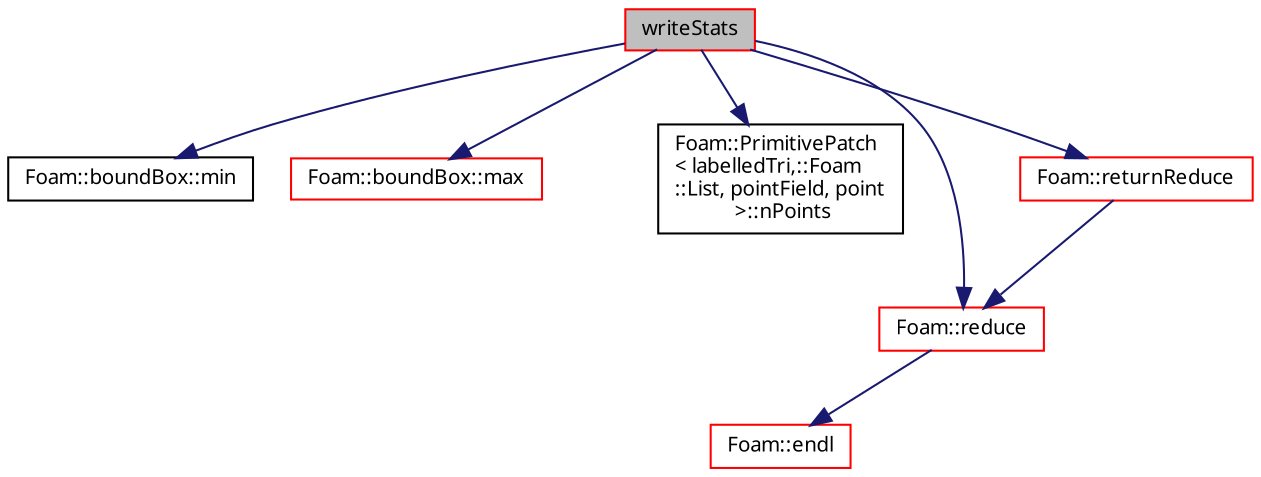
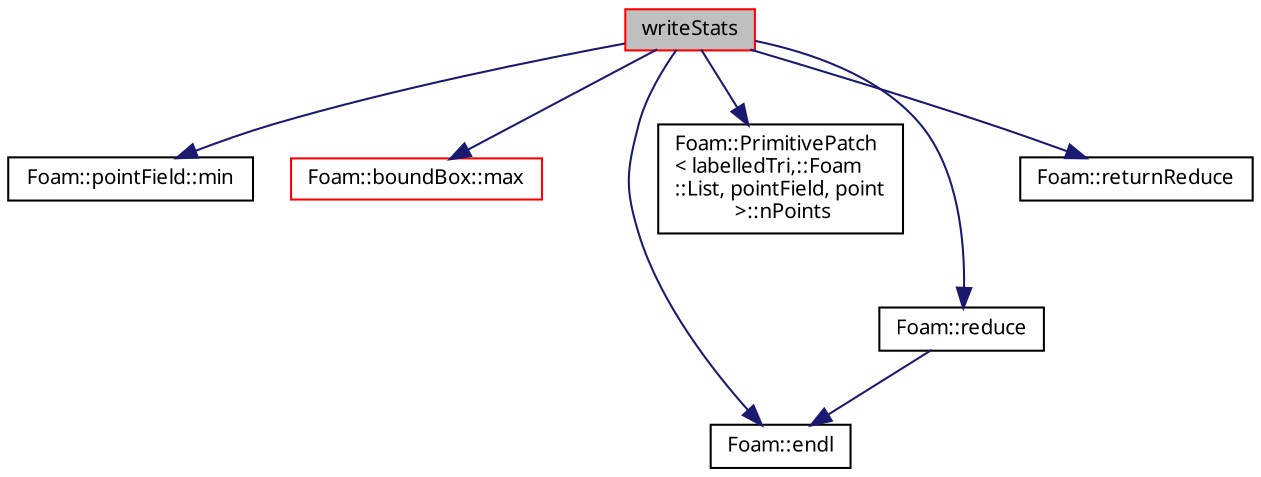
node "Foam::boundBox::min": label "Foam::boundBox::min" -> "Foam::pointField::min"
node "Foam::returnReduce": color red -> black
edge "writeStats" -> "Foam::endl": added
edge "Foam::returnReduce" -> "Foam::reduce": removed
node "Foam::reduce": color red -> black
node "Foam::endl": color red -> black
